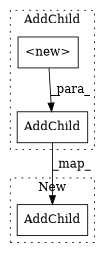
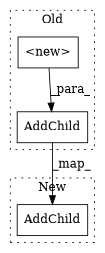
cluster "AddChild": label "AddChild" -> "Old"
